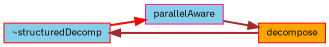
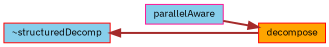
edge "~structuredDecomp" -> "parallelAware": removed
